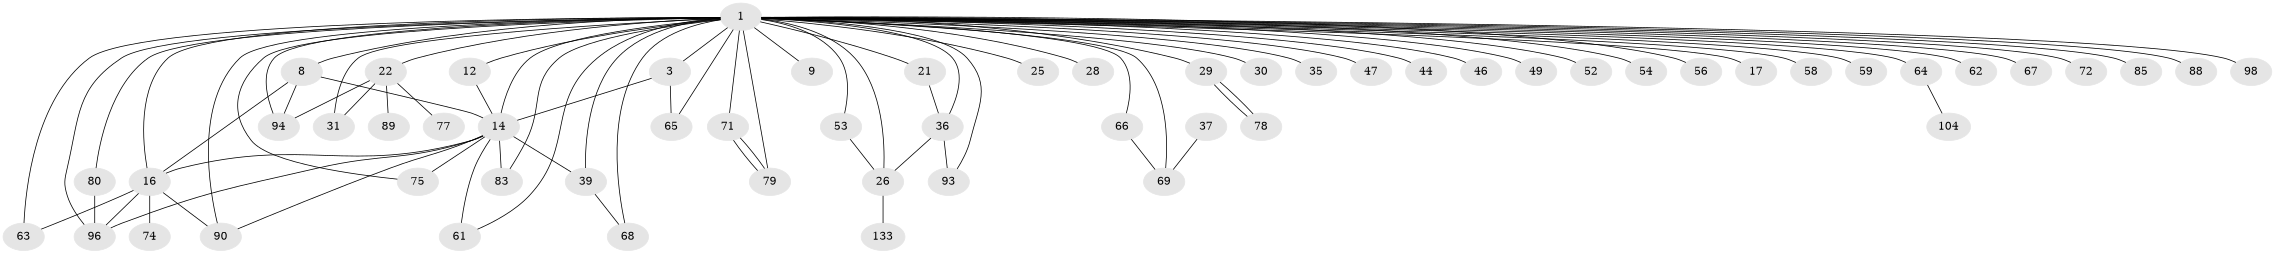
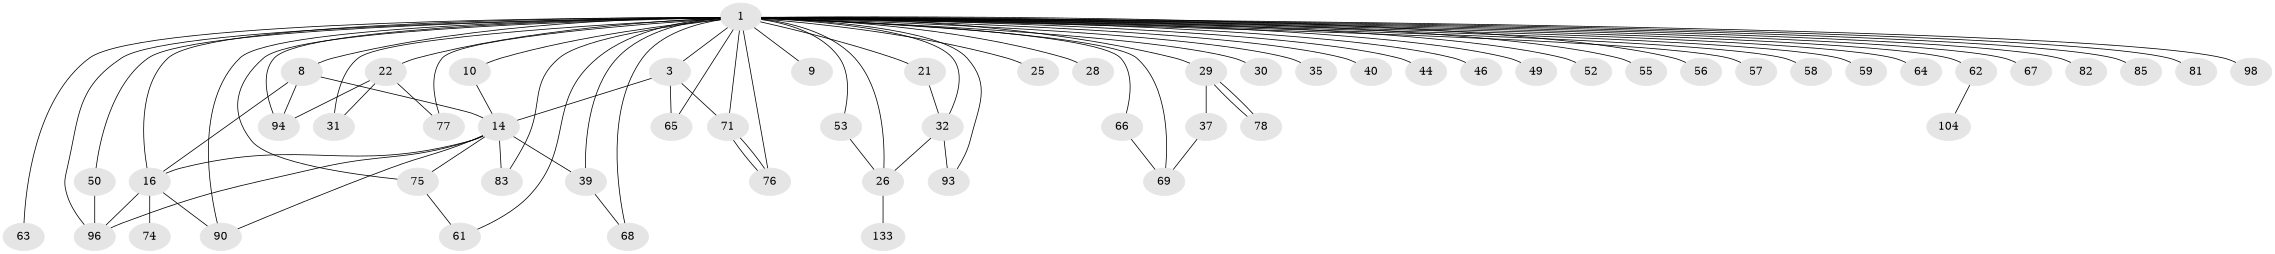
edge "1" -- "14": now "1" -- "77"
node "12": label "12" -> "10"
node "47": label "47" -> "40"
node "54": label "54" -> "55"
node "17": label "17" -> "57"
node "72": label "72" -> "82"
node "88": label "88" -> "81"
edge "3" -- "71": added
edge "29" -- "37": added
edge "64" -- "104": now "62" -- "104"
node "89": removed
node "36": label "36" -> "32"
edge "14" -- "61": now "75" -- "61"
node "80": label "80" -> "50"
node "79": label "79" -> "76"
edge "16" -- "63": removed
